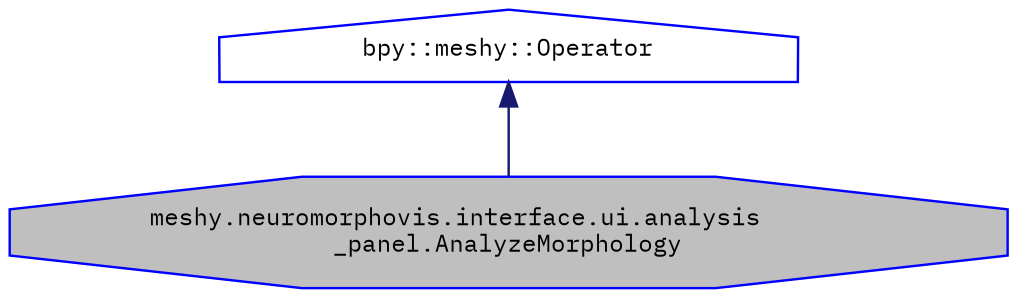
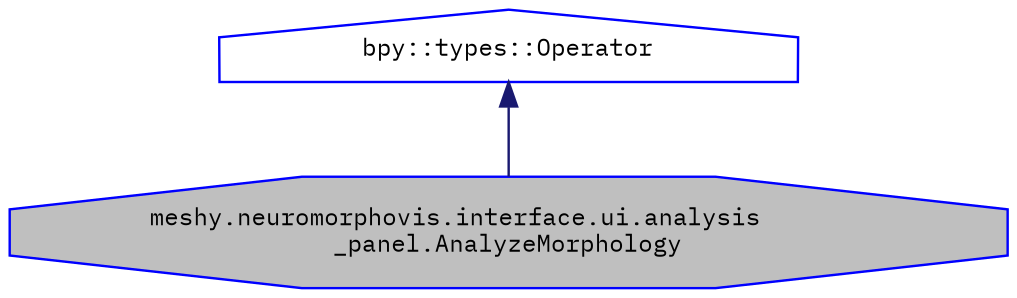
node "bpy::meshy::Operator": label "bpy::meshy::Operator" -> "bpy::types::Operator"
